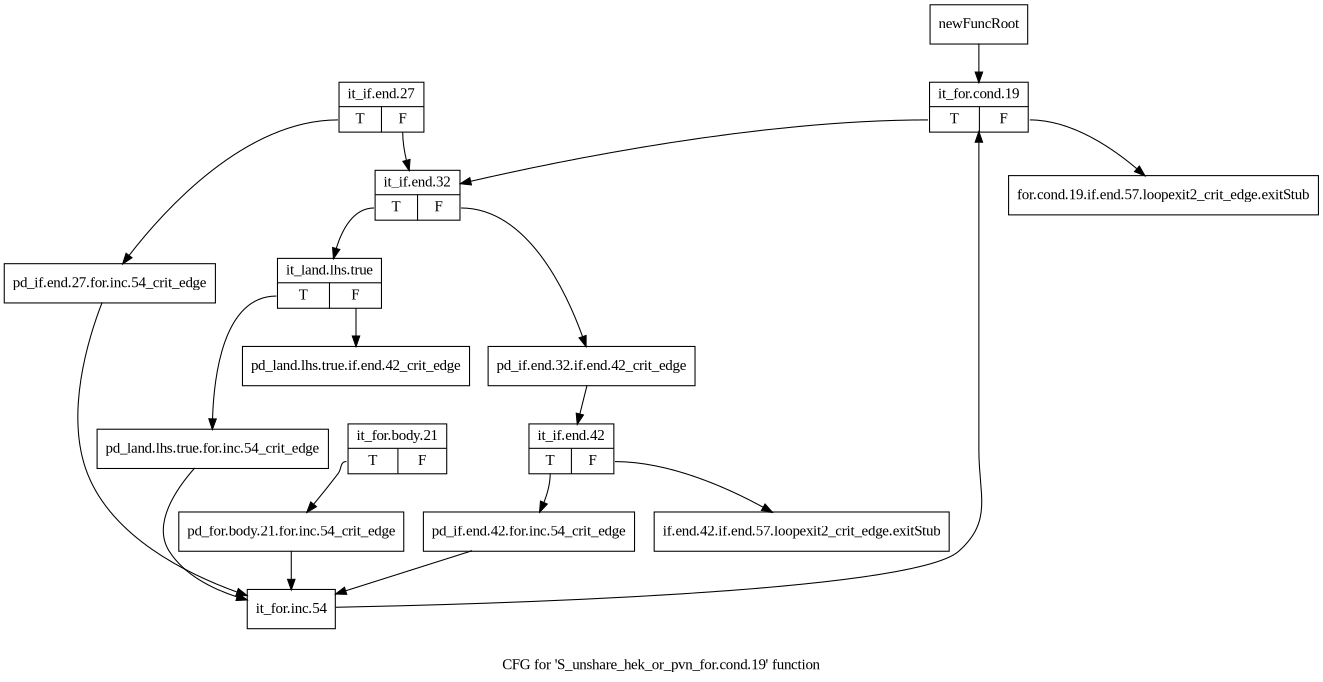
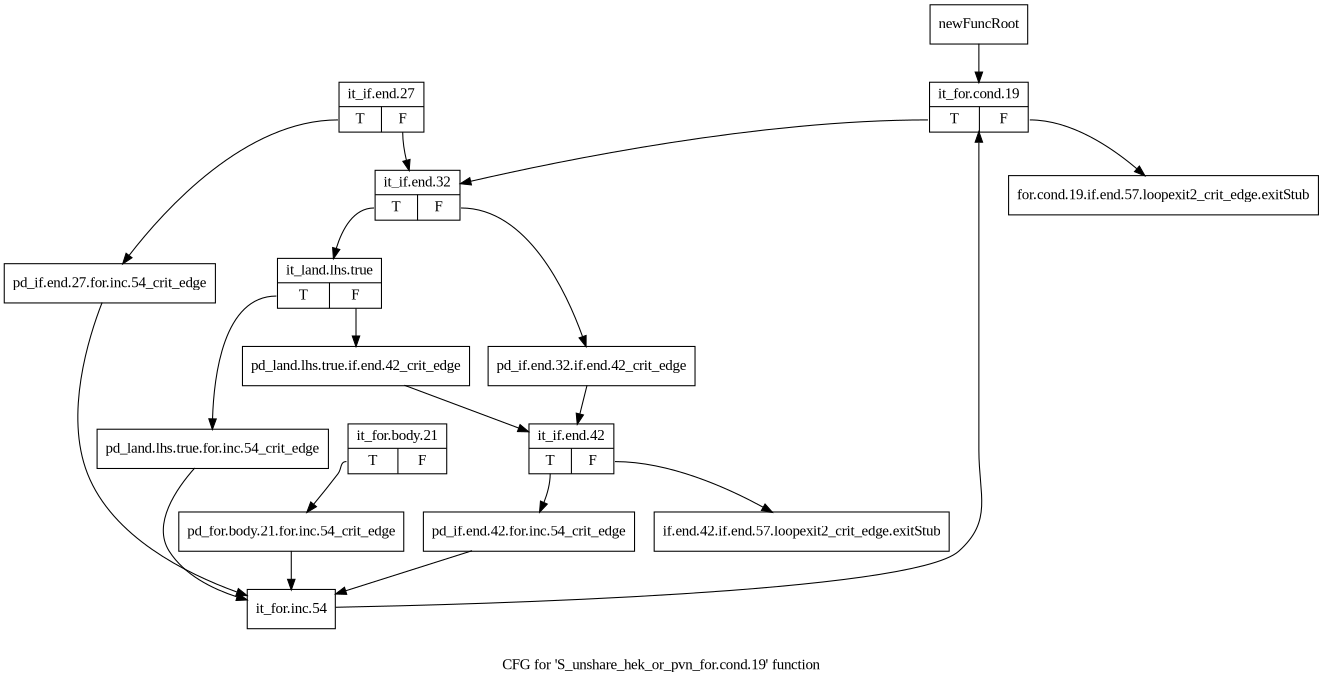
edge "pd_land.lhs.true.if.end.42_crit_edge" -> "it_if.end.42": added
